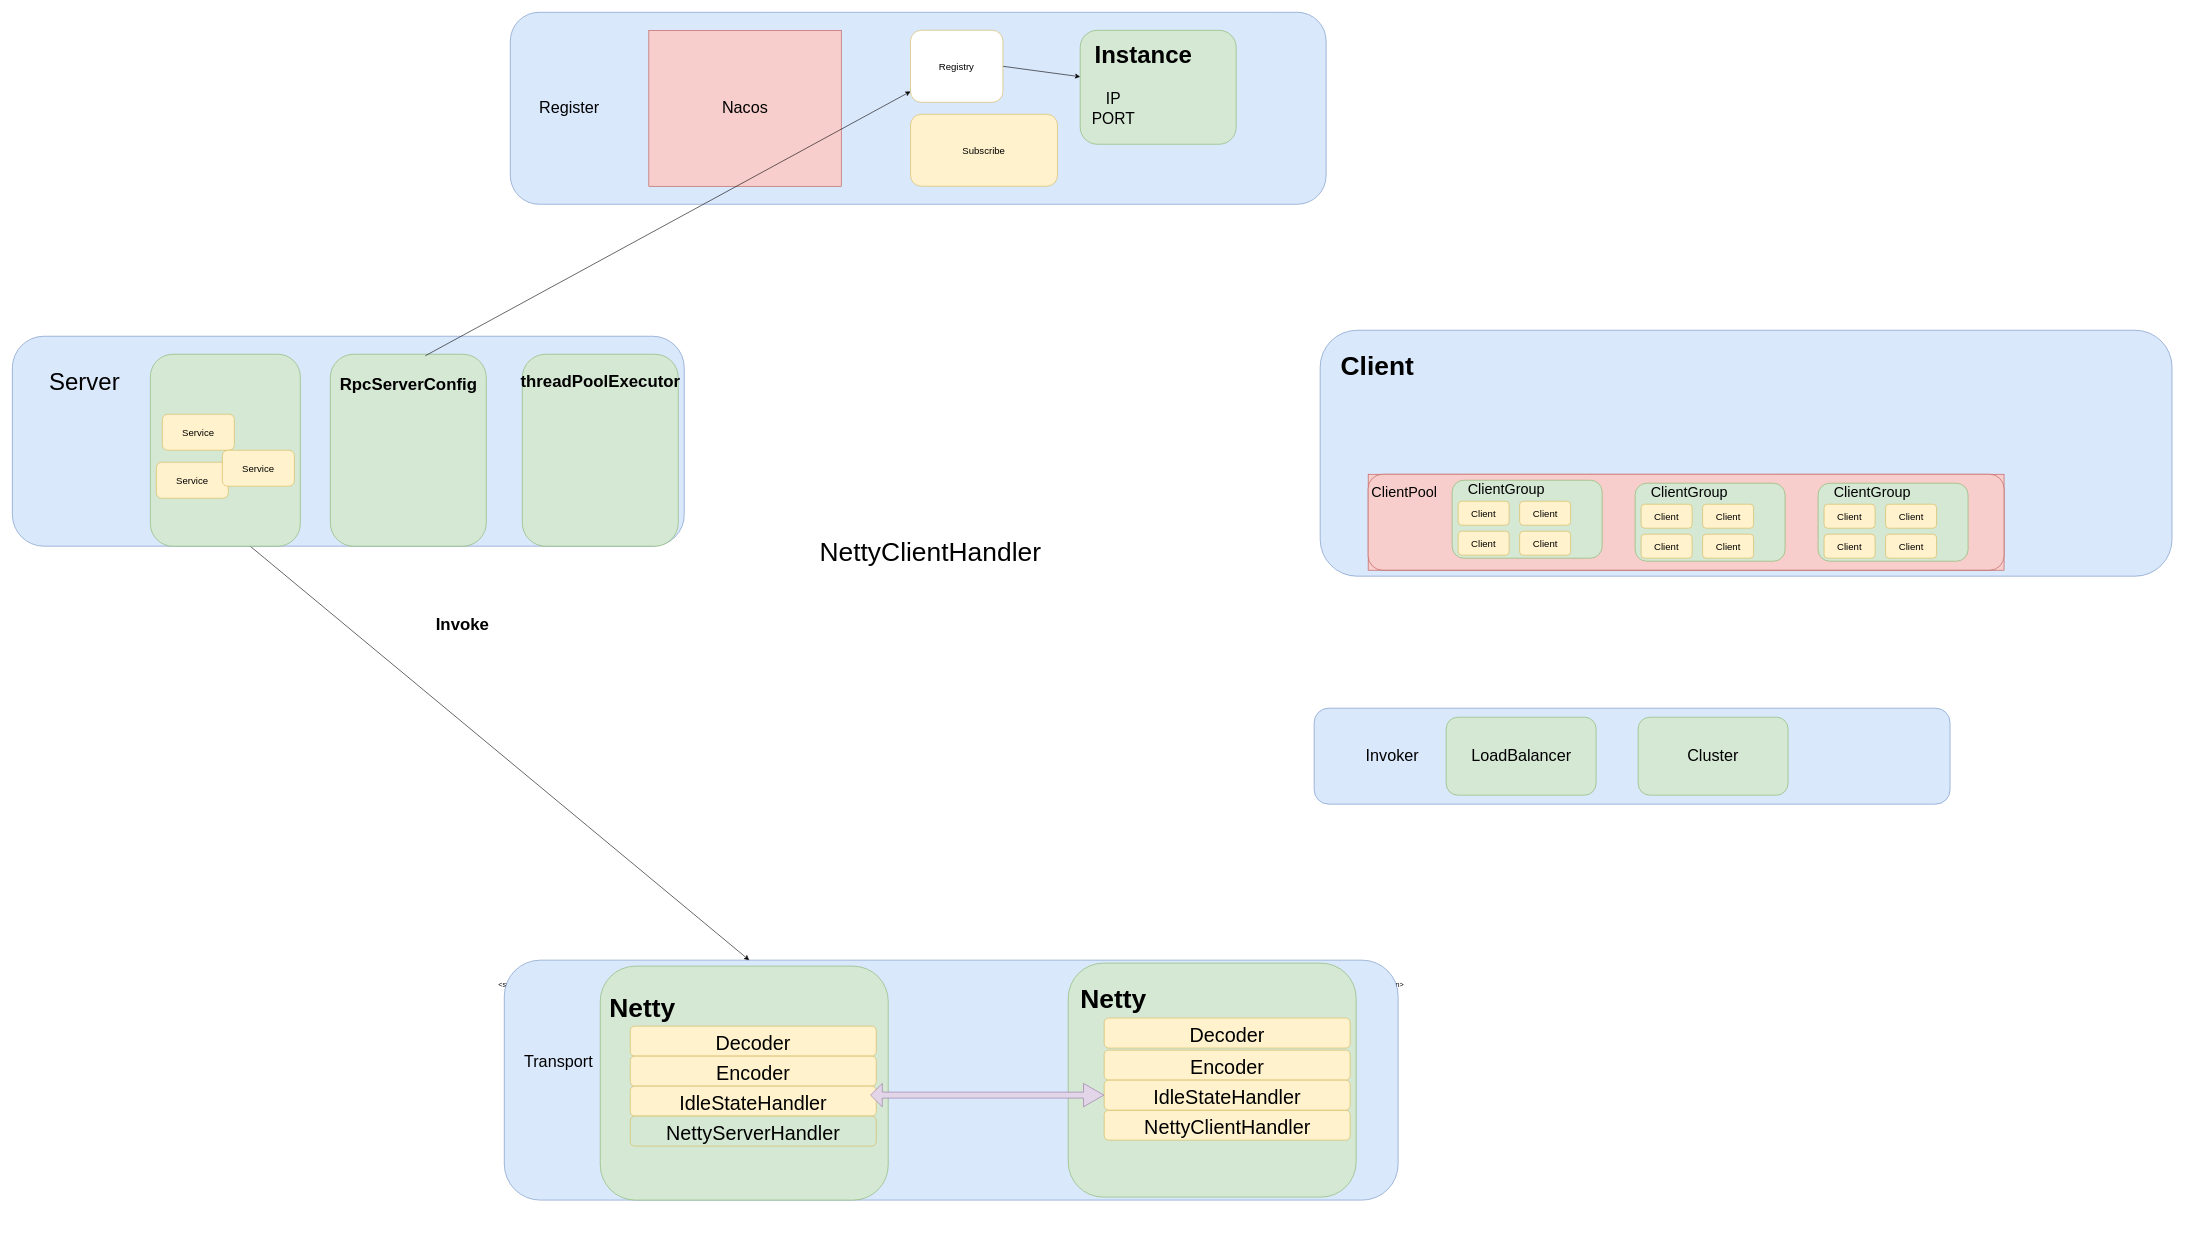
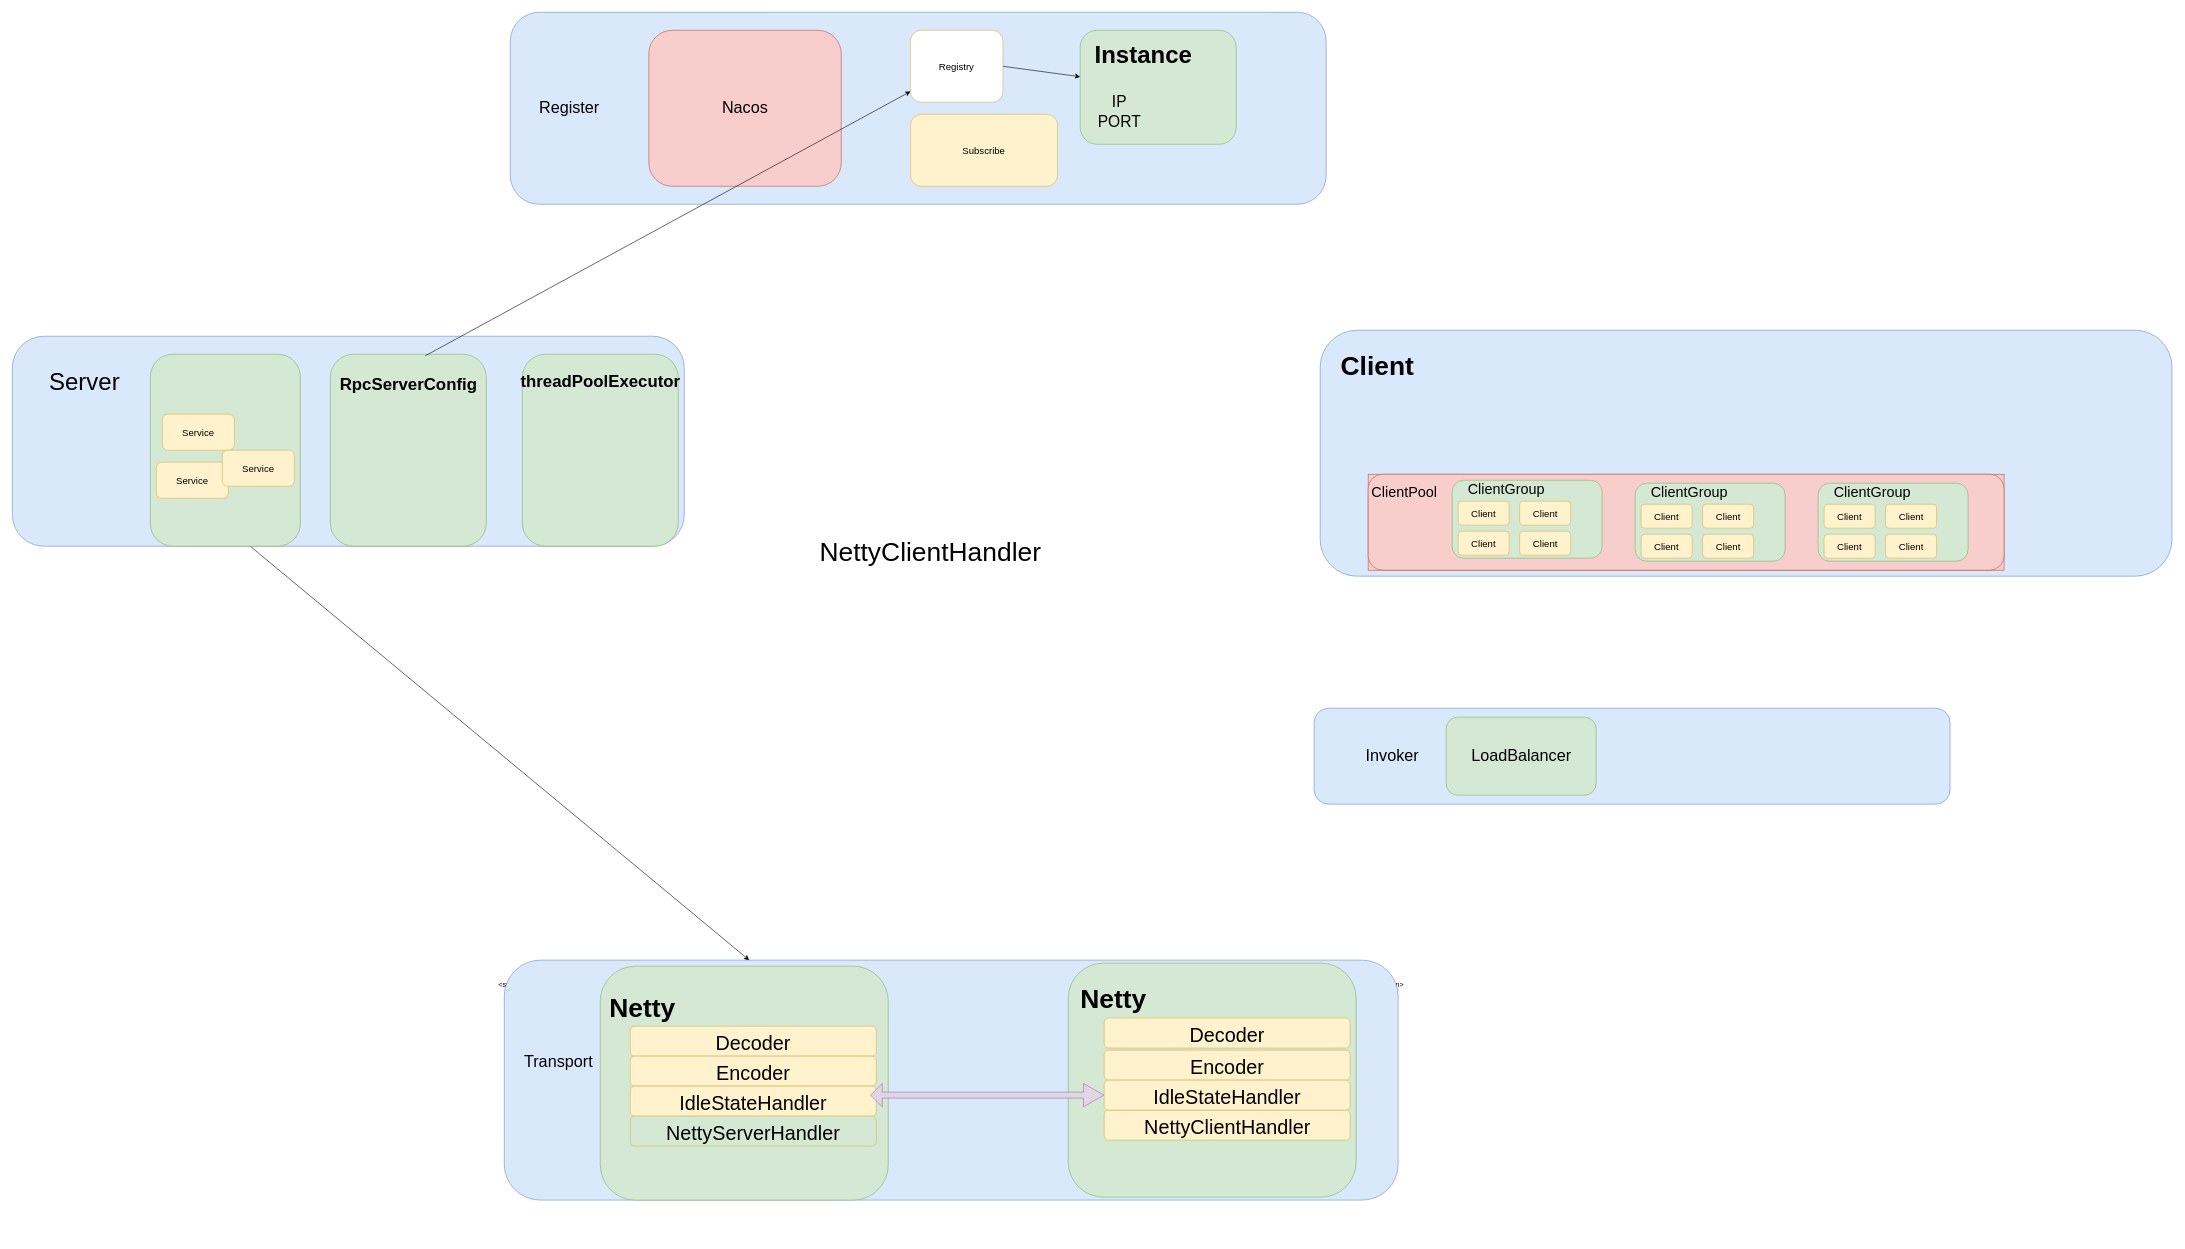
node "Nacos": shape rectangle -> rounded rectangle
node "IP PORT": moved (1113, 108) -> (1119, 111)
node "Invoke": removed
node "Cluster": removed
